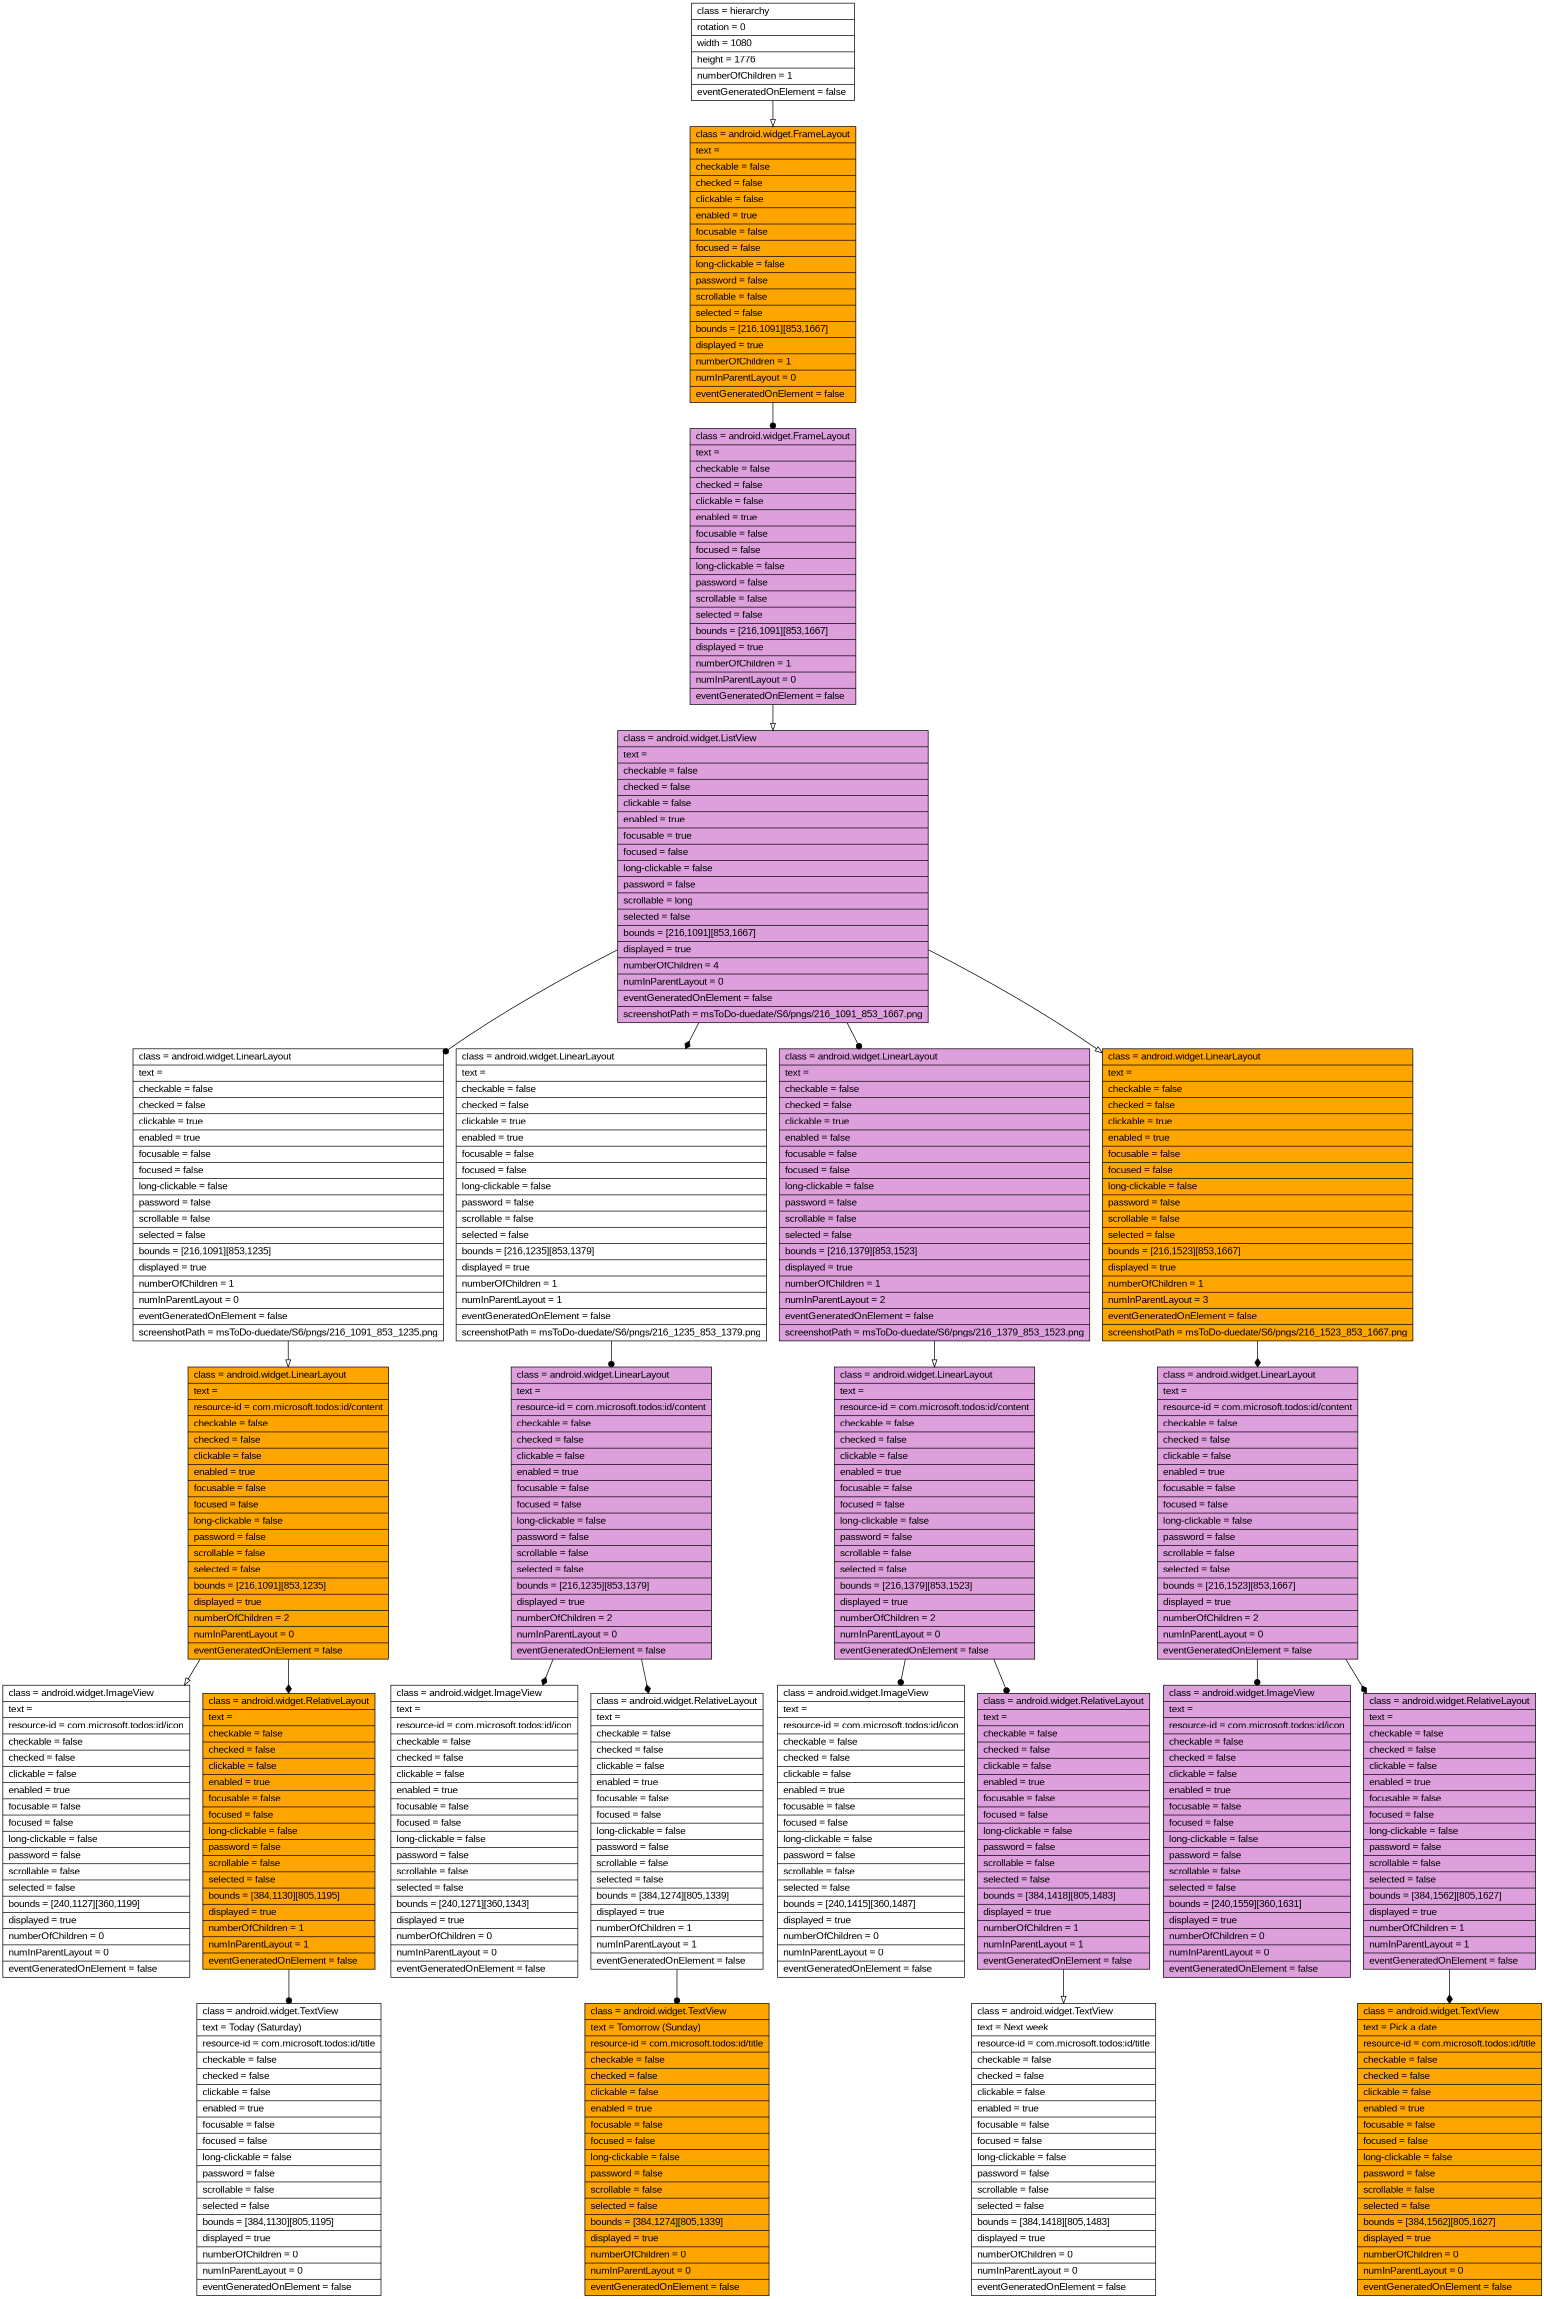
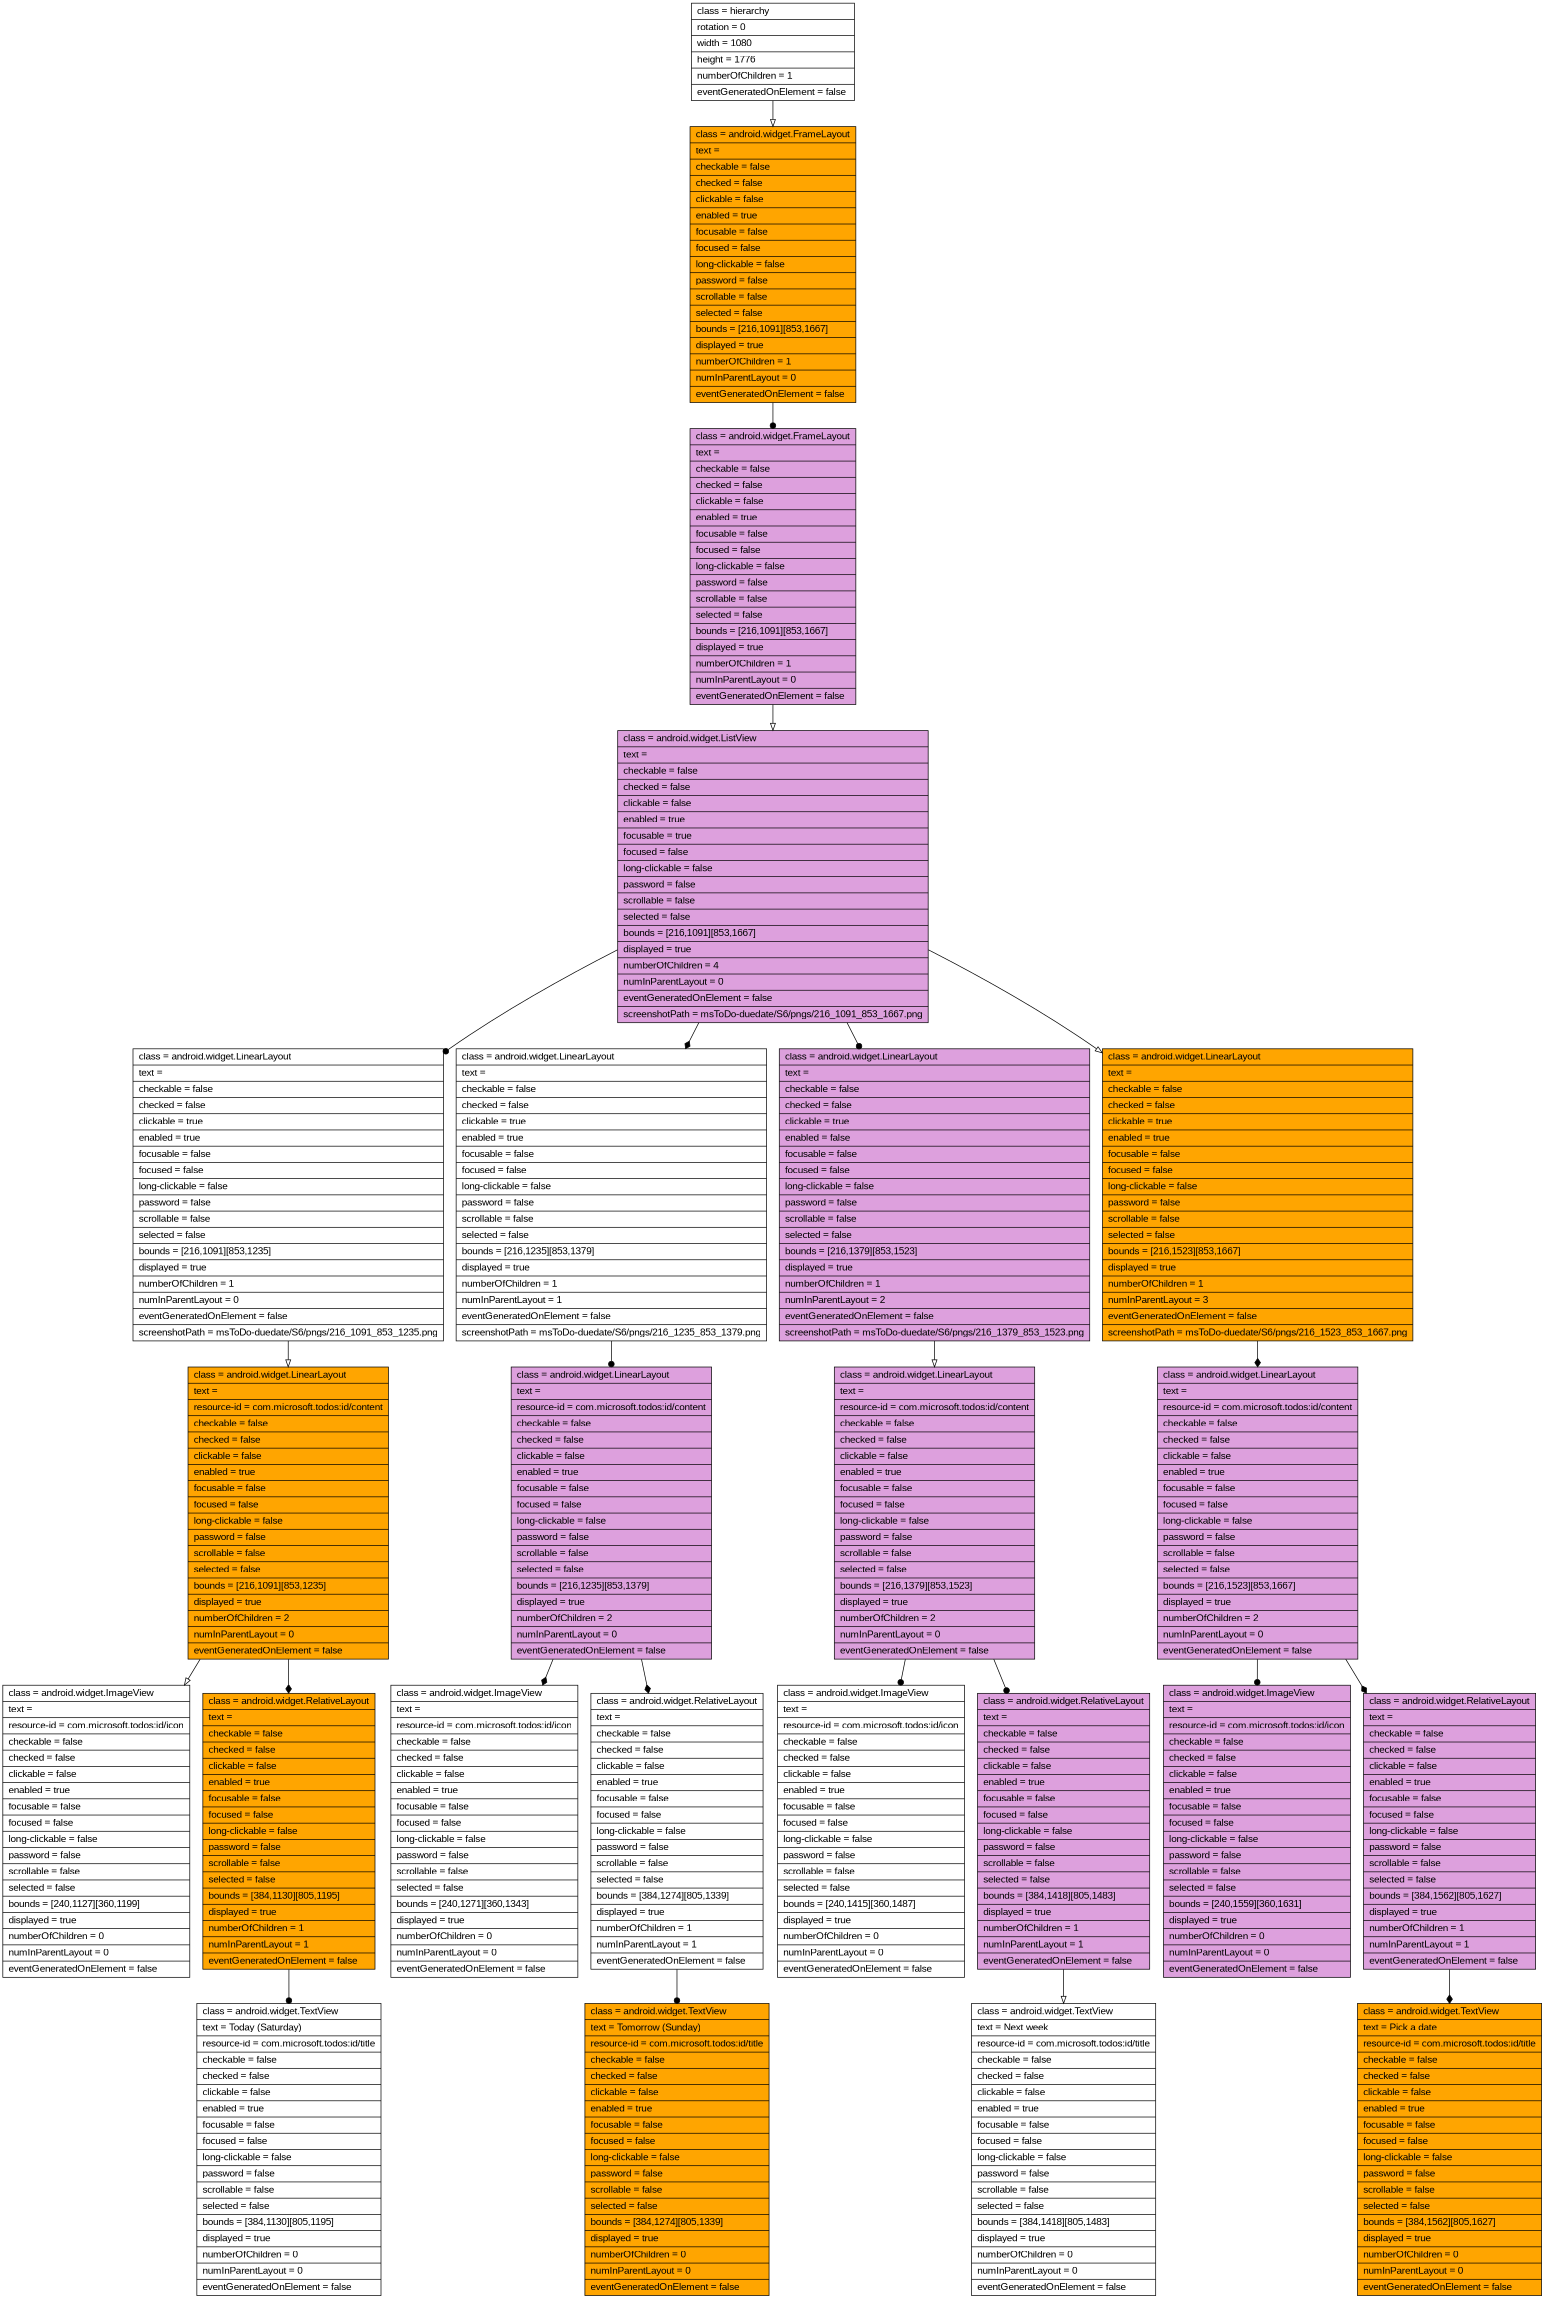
node "class = android.widget.ListView": text "scrollable = long" -> "scrollable = false"
